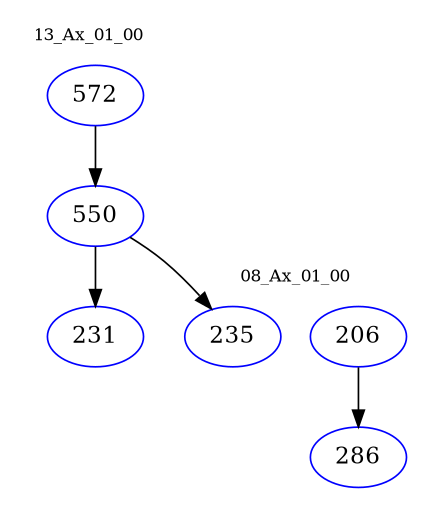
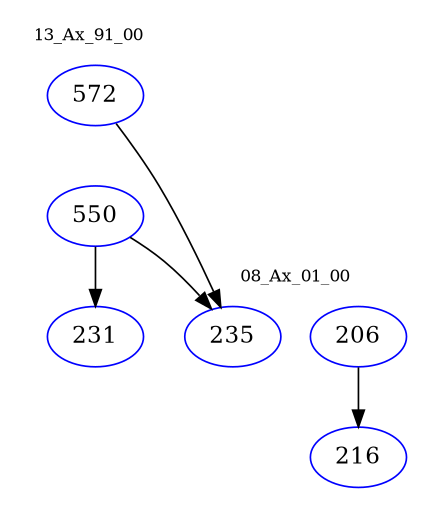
cluster "13_Ax_01_00": label "13_Ax_01_00" -> "13_Ax_91_00"
edge "572" -> "550": now "572" -> "235"
node "286": label "286" -> "216"
